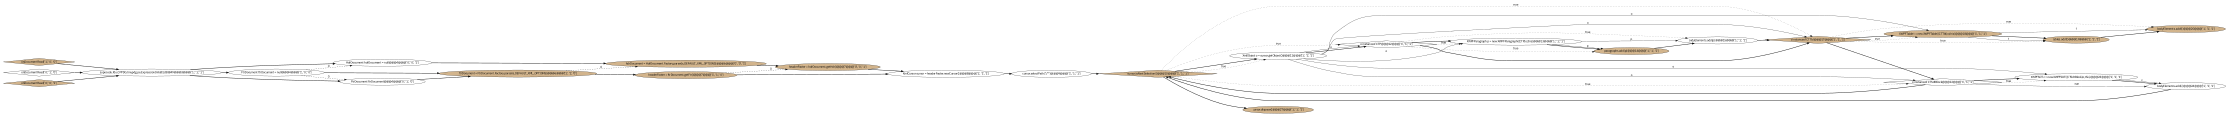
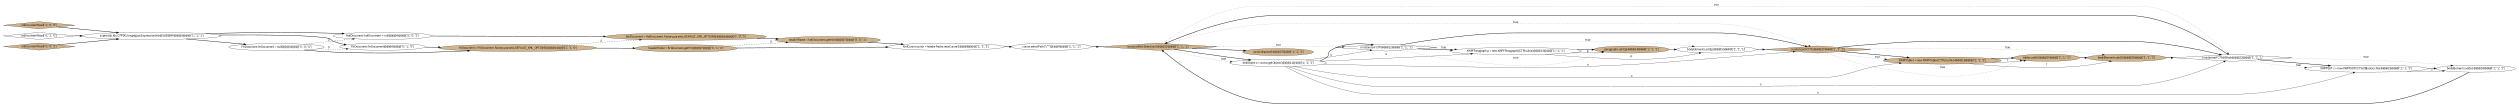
edge "bodyElements.add(t)@@@20@@@['1', '1', '1']" -> "o instanceof CTSdtBlock@@@22@@@['1', '1', '1']": added
edge "o instanceof CTSdtBlock@@@22@@@['1', '1', '1']" -> "bodyElements.add(c)@@@24@@@['1', '1', '1']": style solid -> dotted
